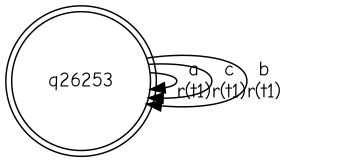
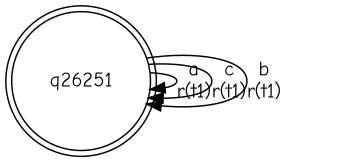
node "q26253": label "q26253" -> "q26251"
